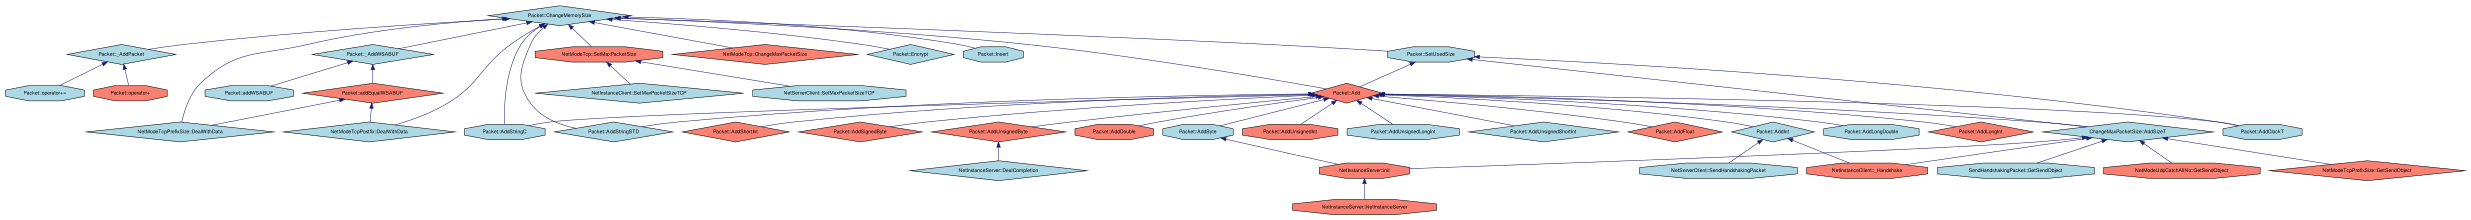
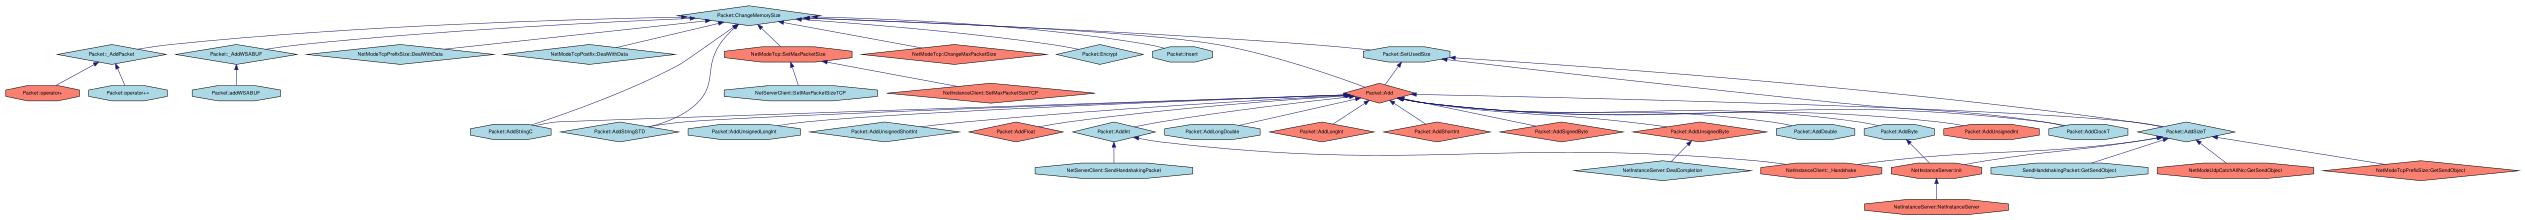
node "Packet::addEqualWSABUF": removed
node "NetInstanceClient::SetMaxPacketSizeTCP": fillcolor lightblue -> salmon
node "Packet::AddDouble": fillcolor salmon -> lightblue
node "ChangeMaxPacketSize::AddSizeT": label "ChangeMaxPacketSize::AddSizeT" -> "Packet::AddSizeT"
